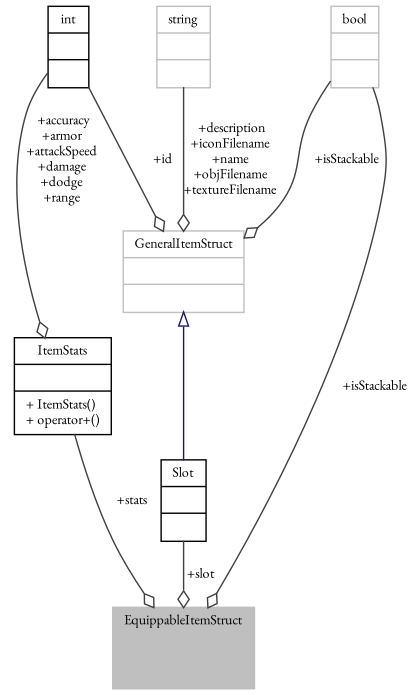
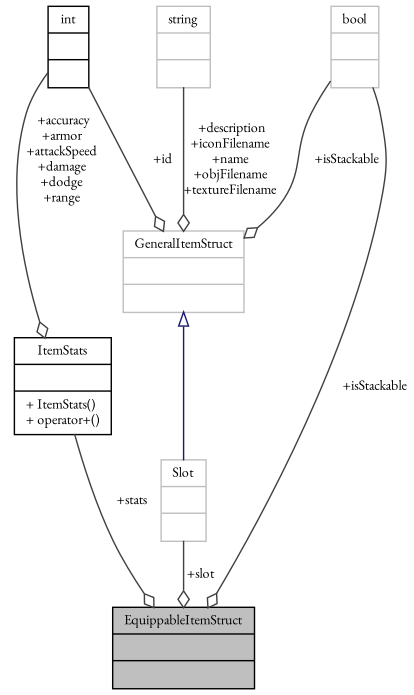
node "Slot": color black -> grey75
node "EquippableItemStruct": color grey75 -> black
